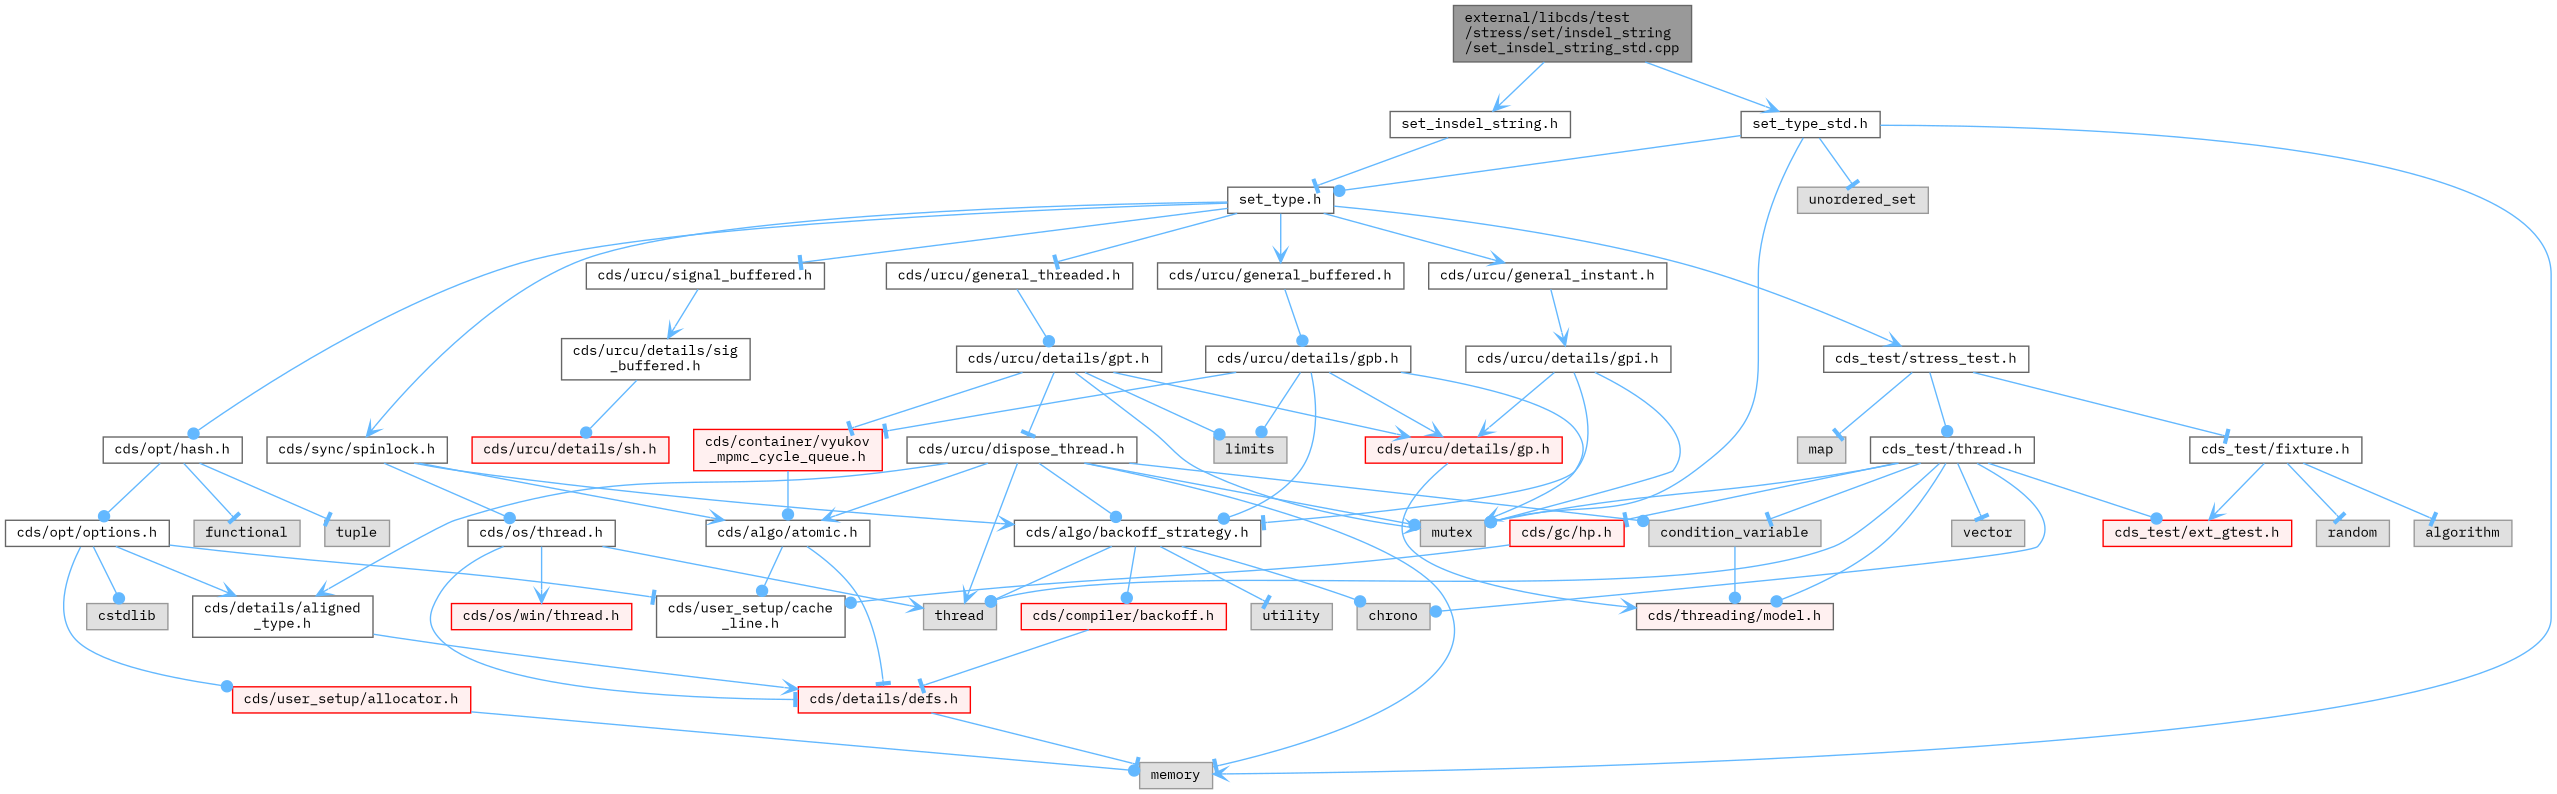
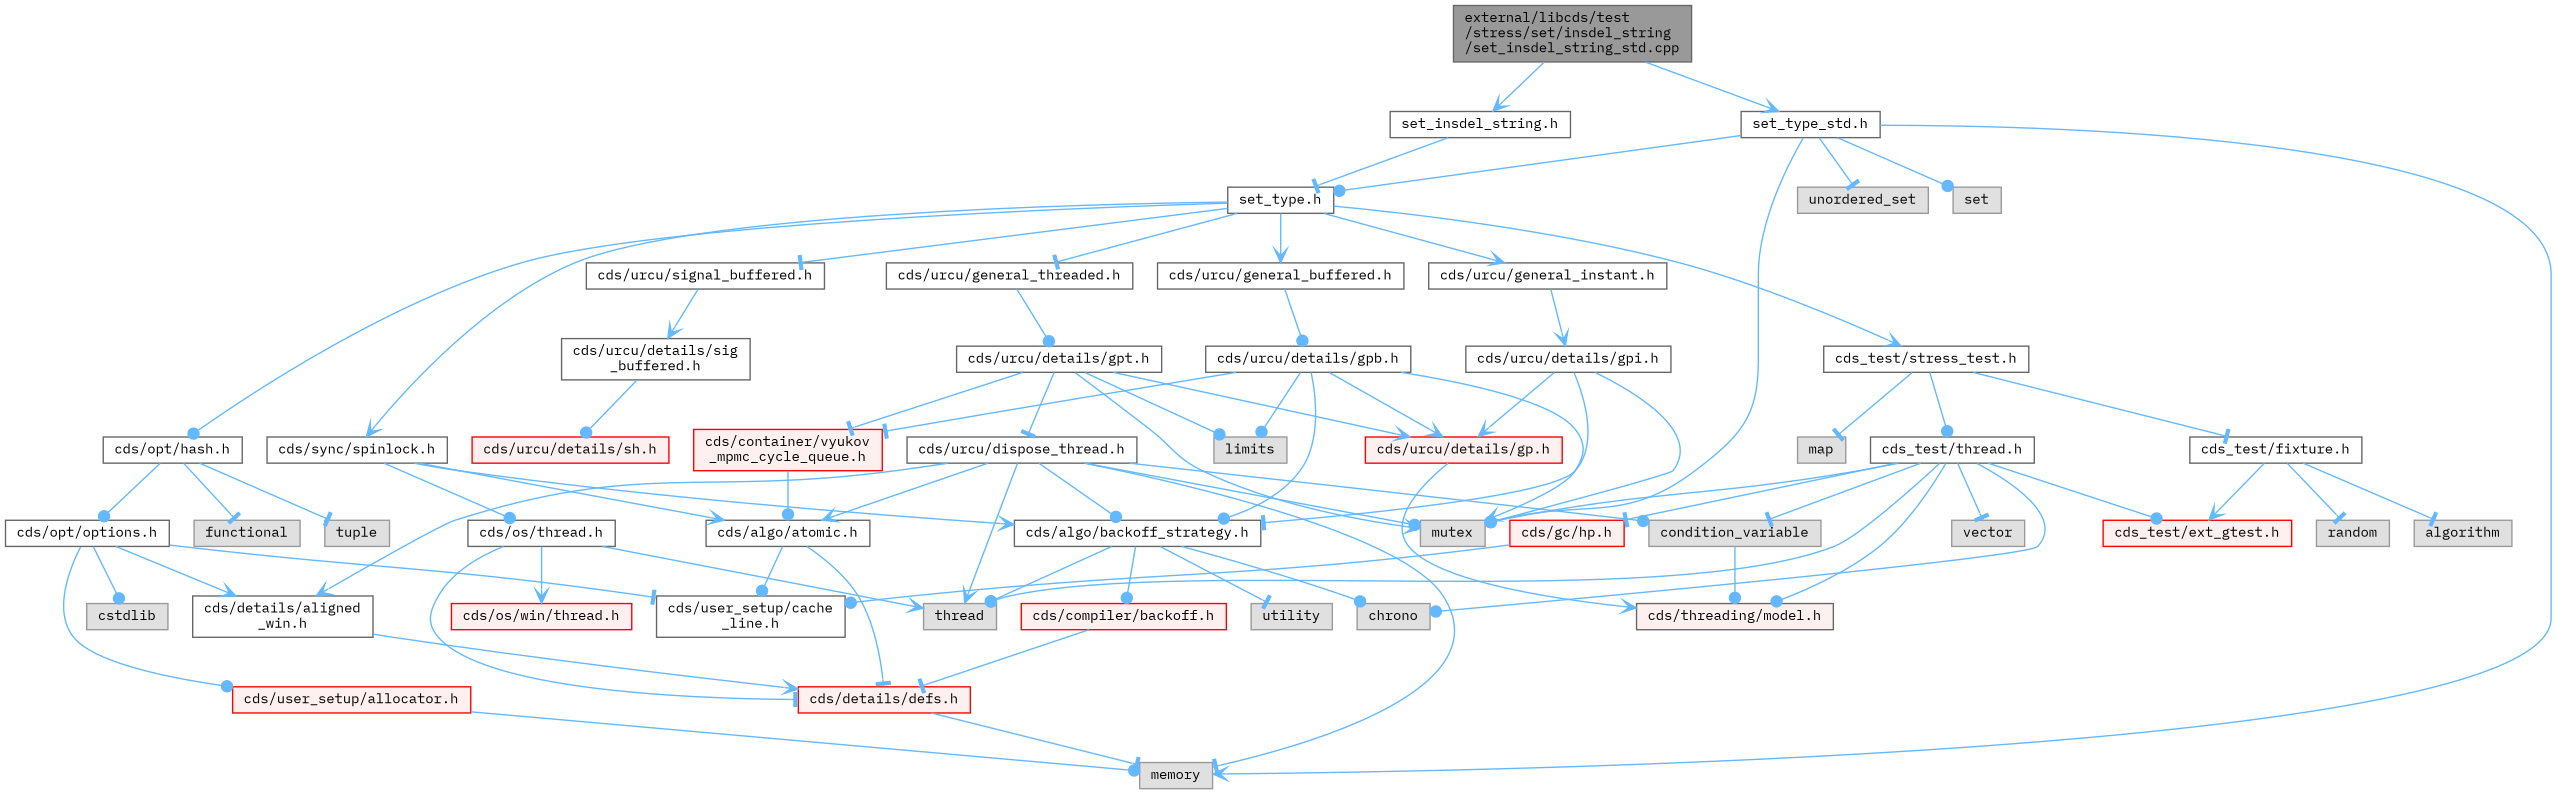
node "set": added
node "cds/details/aligned _type.h": label "cds/details/aligned _type.h" -> "cds/details/aligned _win.h"
